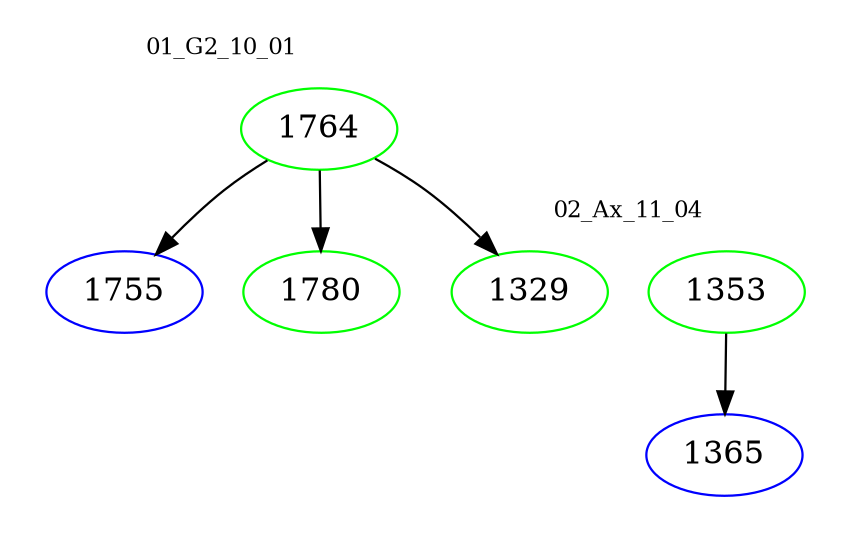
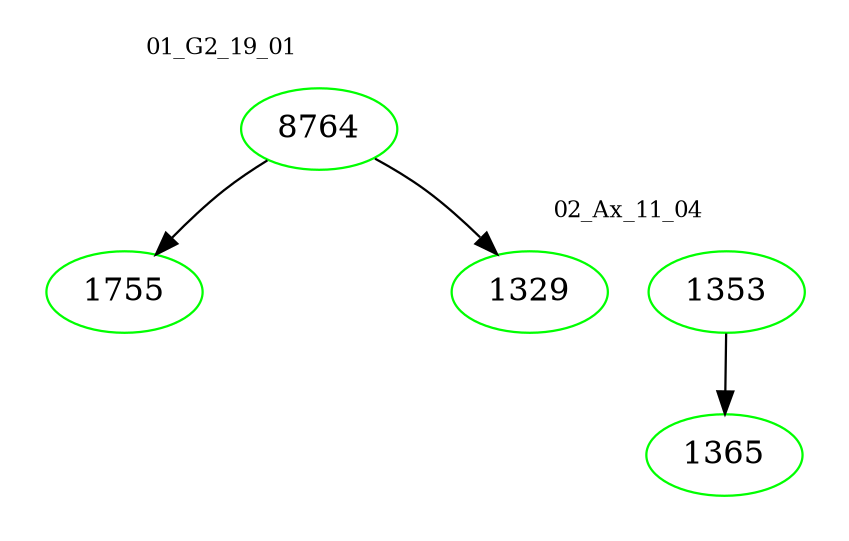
cluster "01_G2_10_01": label "01_G2_10_01" -> "01_G2_19_01"
node "1764": label "1764" -> "8764"
node "1755": color blue -> green
node "1780": removed
node "1365": color blue -> green
